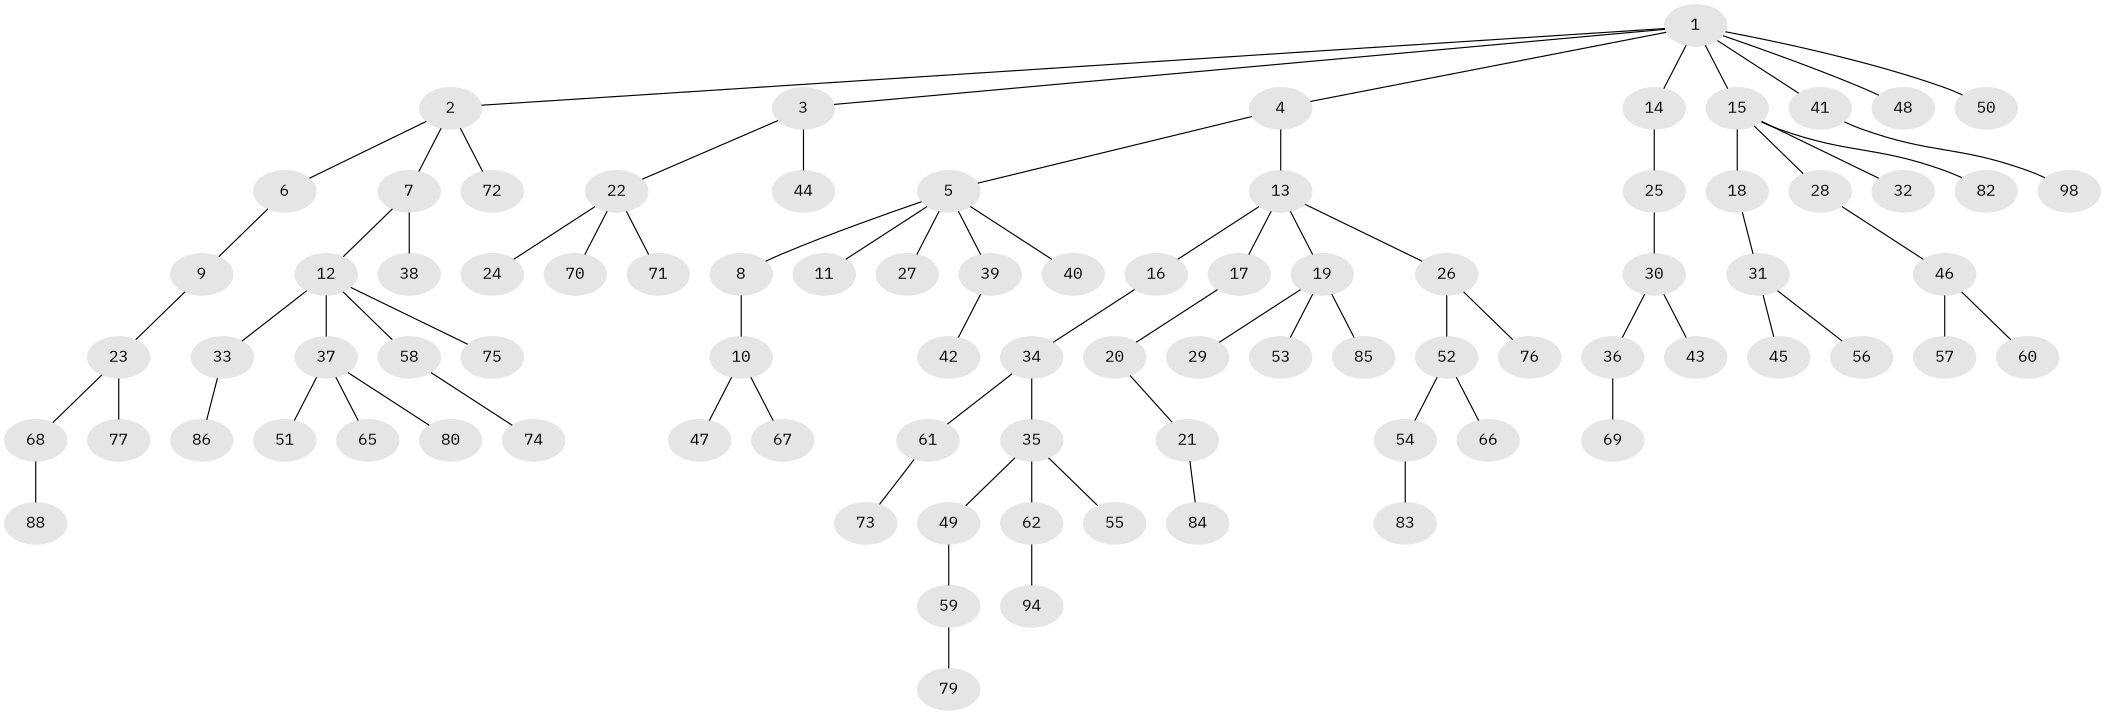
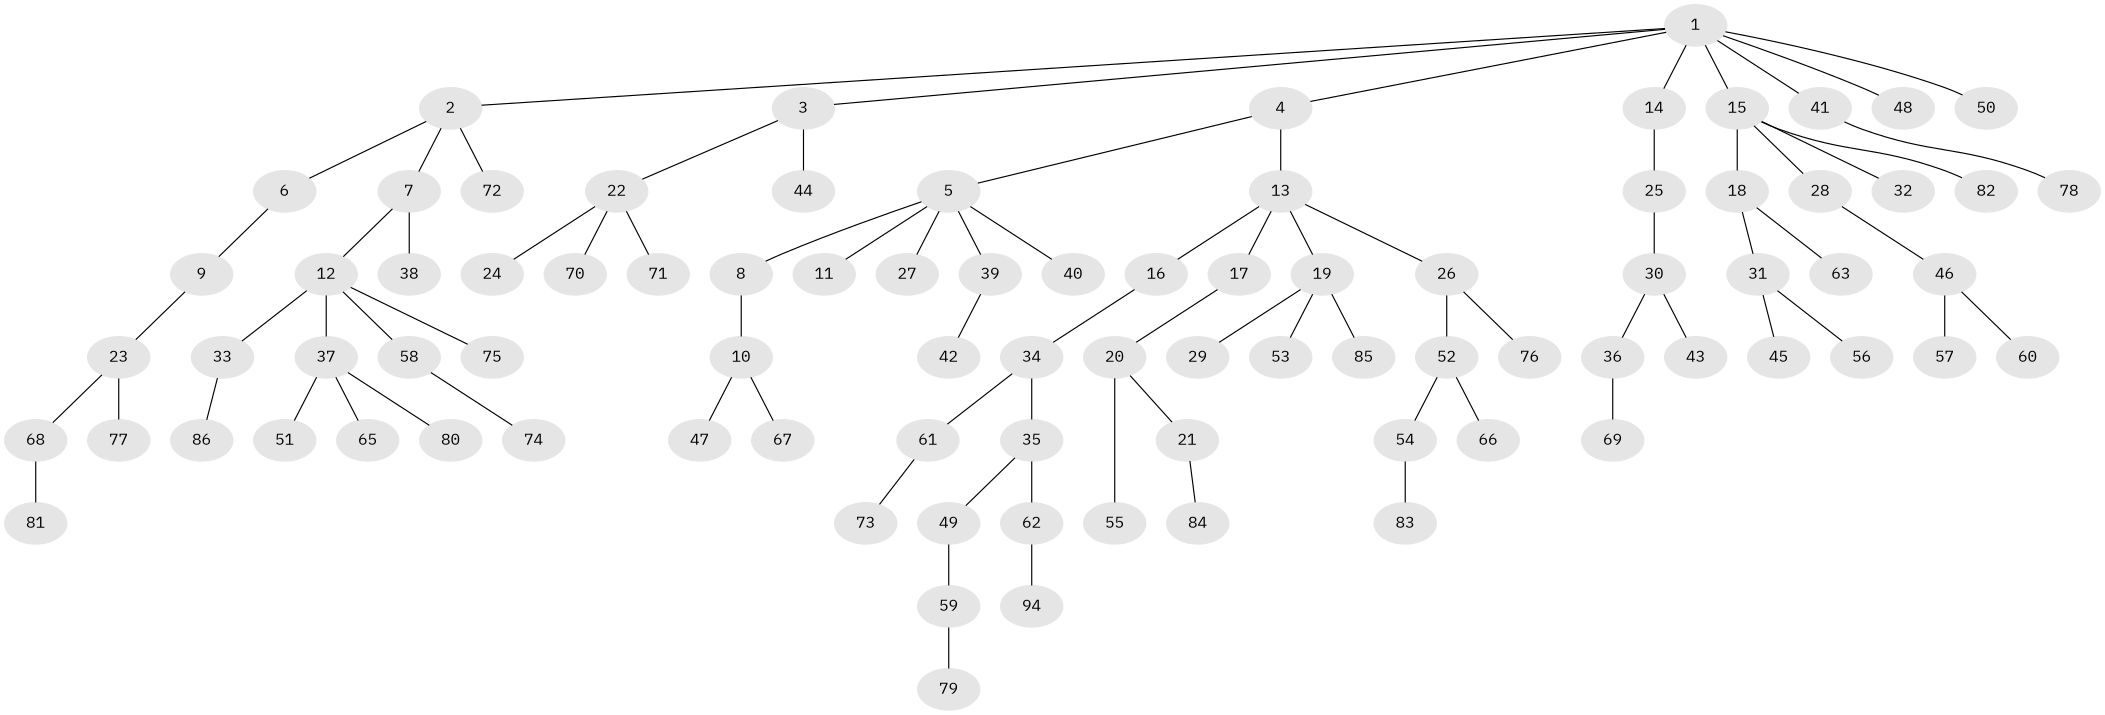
node "98": label "98" -> "78"
node "63": added
edge "35" -- "55": now "20" -- "55"
node "88": label "88" -> "81"
